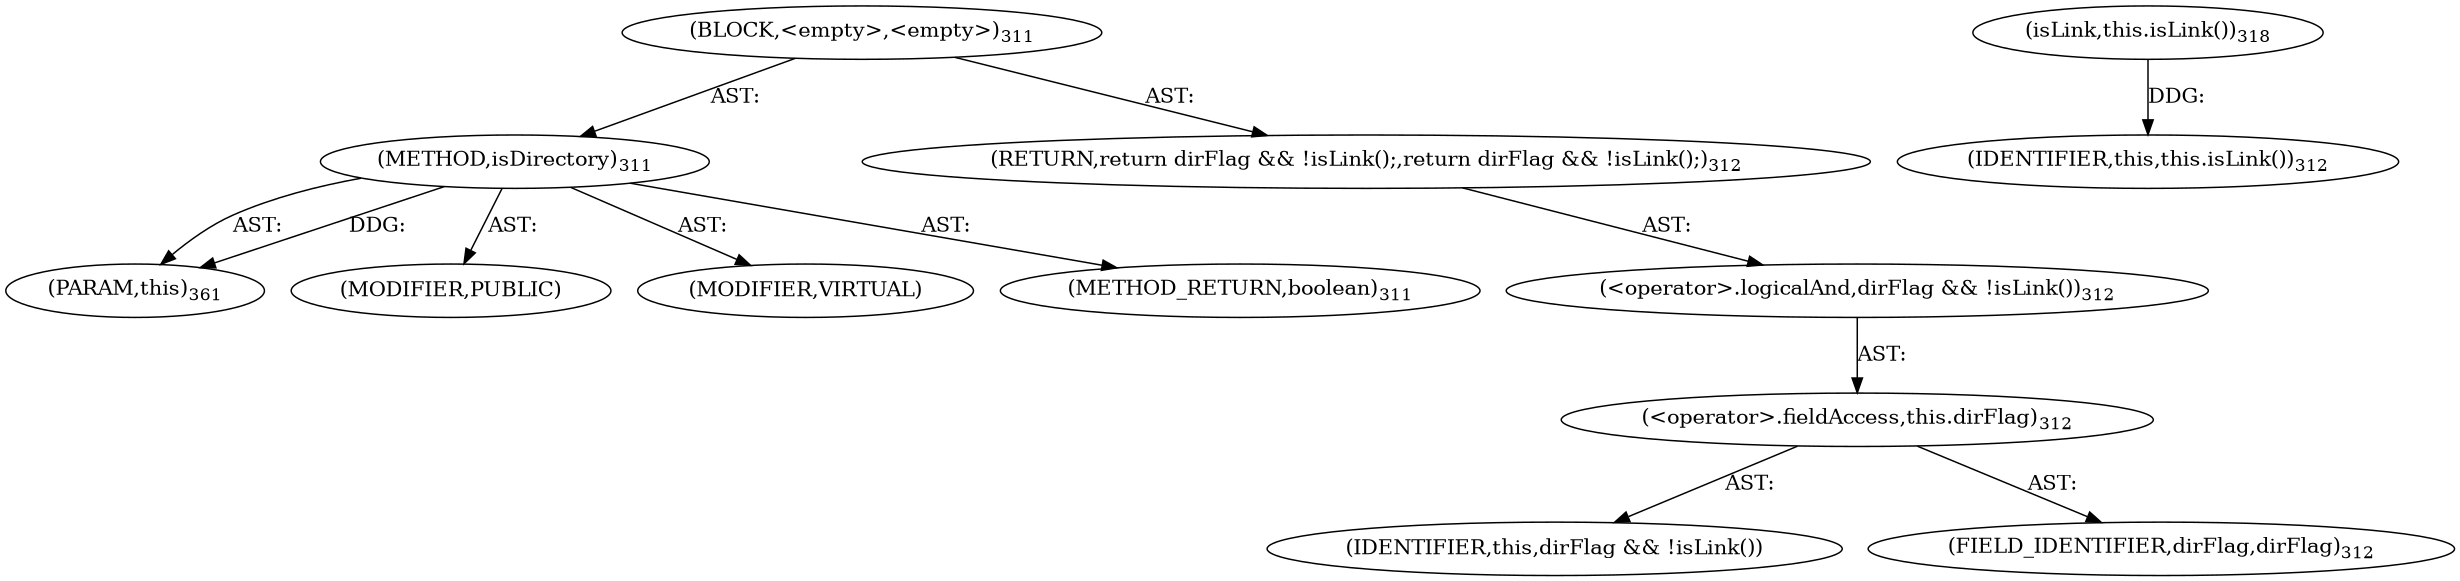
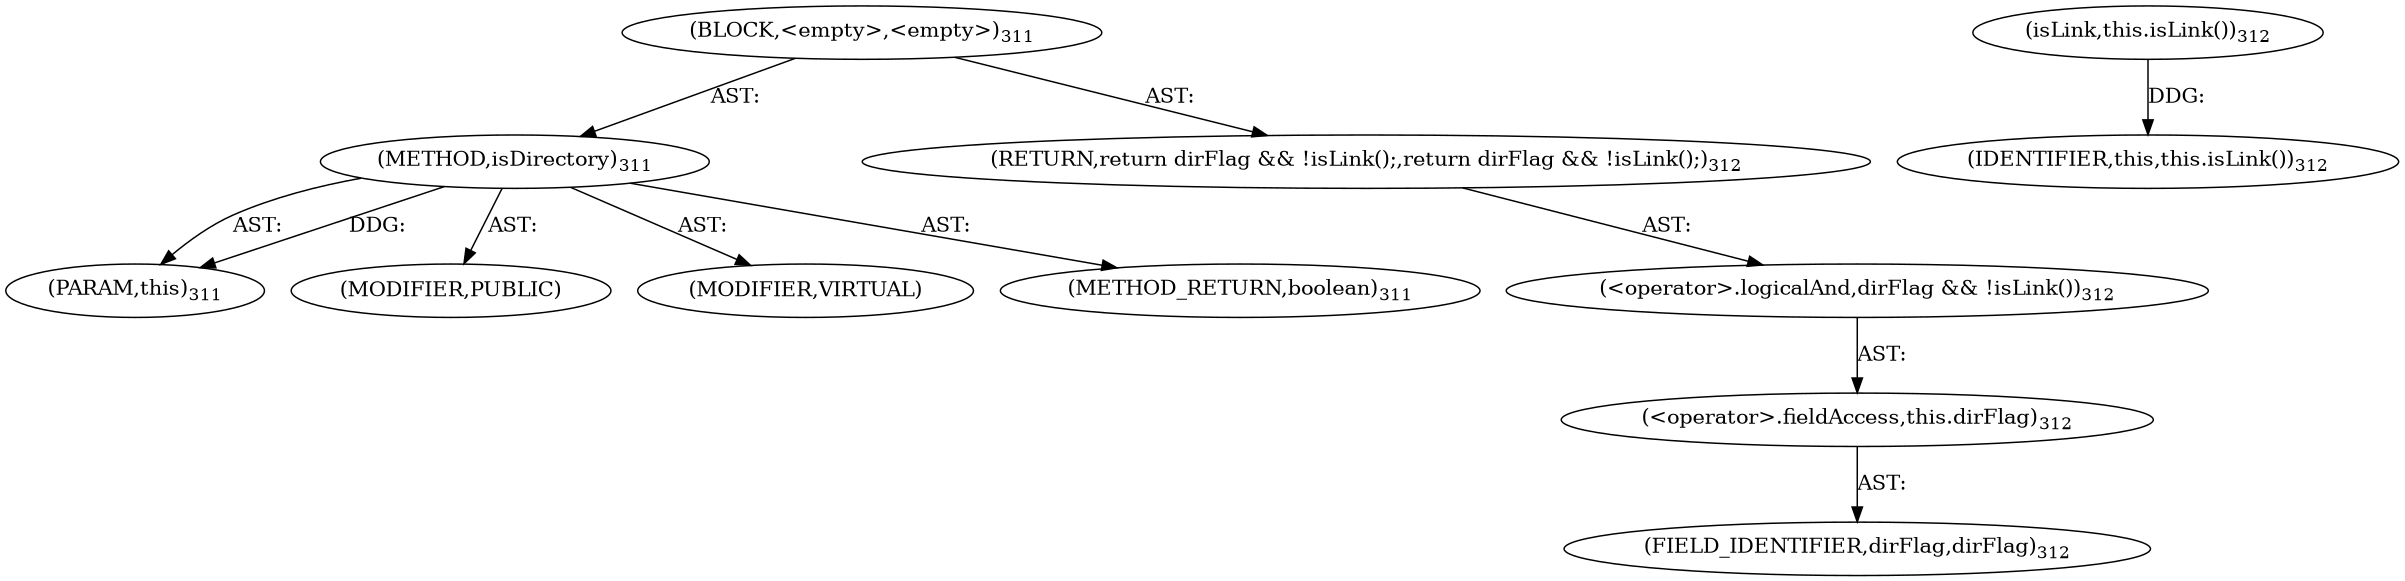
node "(isLink,this.isLink())": text "318" -> "312"
node "(PARAM,this)": text "361" -> "311"
node "(IDENTIFIER,this,dirFlag && !isLink())": removed
